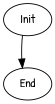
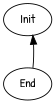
edge "Init" -> "End": reversed
